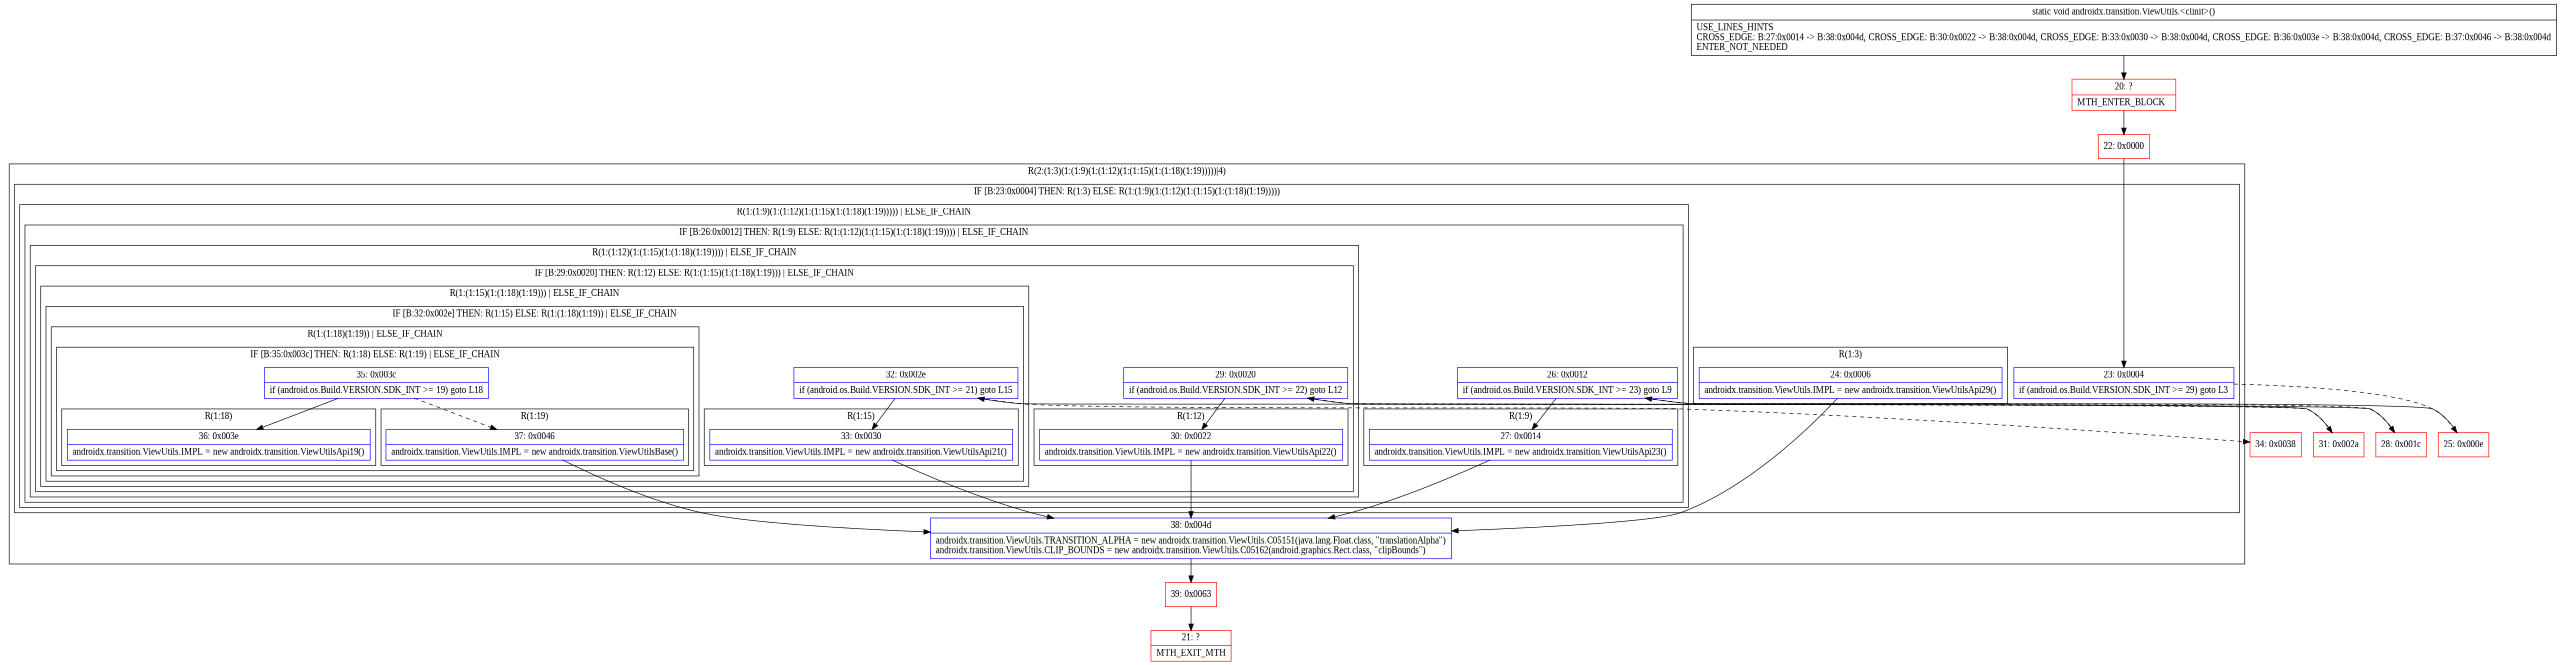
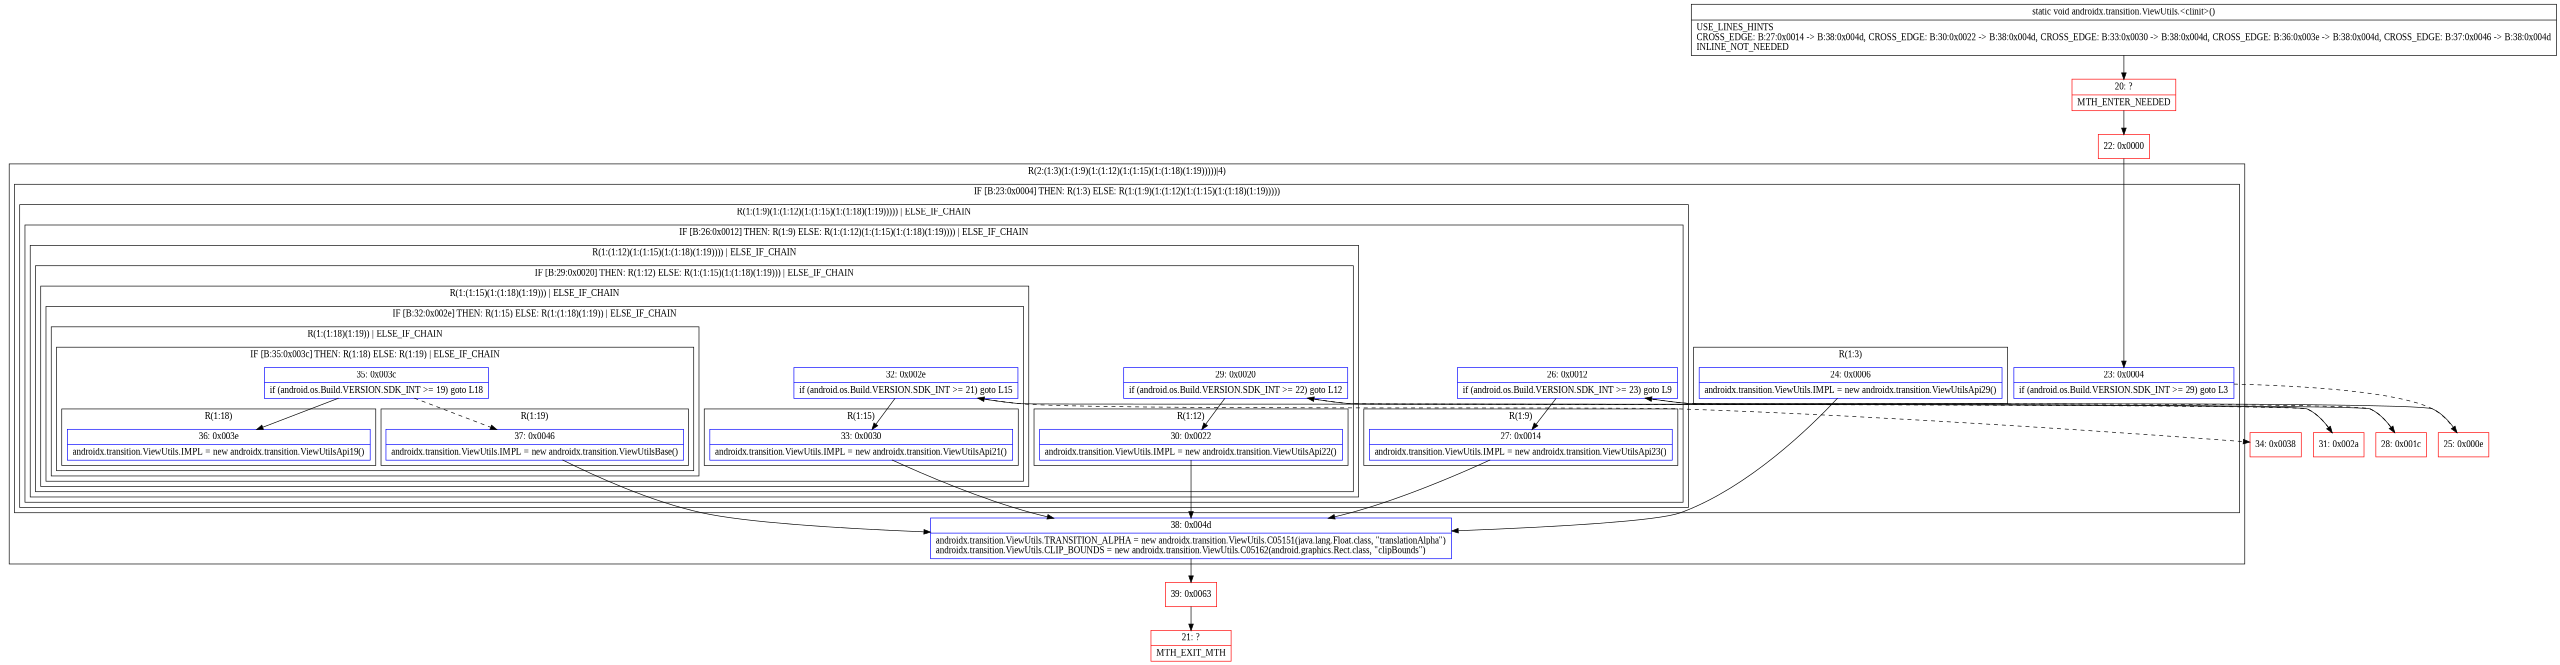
node "static void androidx.transition.ViewUtils.<clinit>()": text "ENTER_NOT_NEEDED" -> "INLINE_NOT_NEEDED"
node "20: ?": text "MTH_ENTER_BLOCK" -> "MTH_ENTER_NEEDED"
